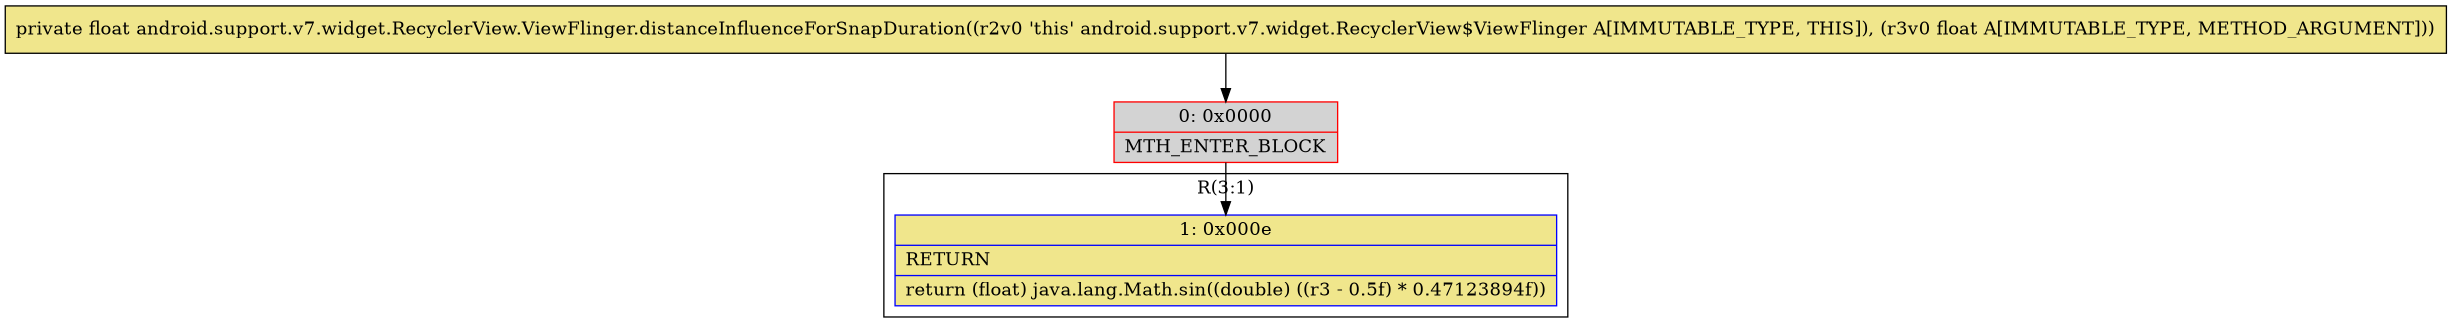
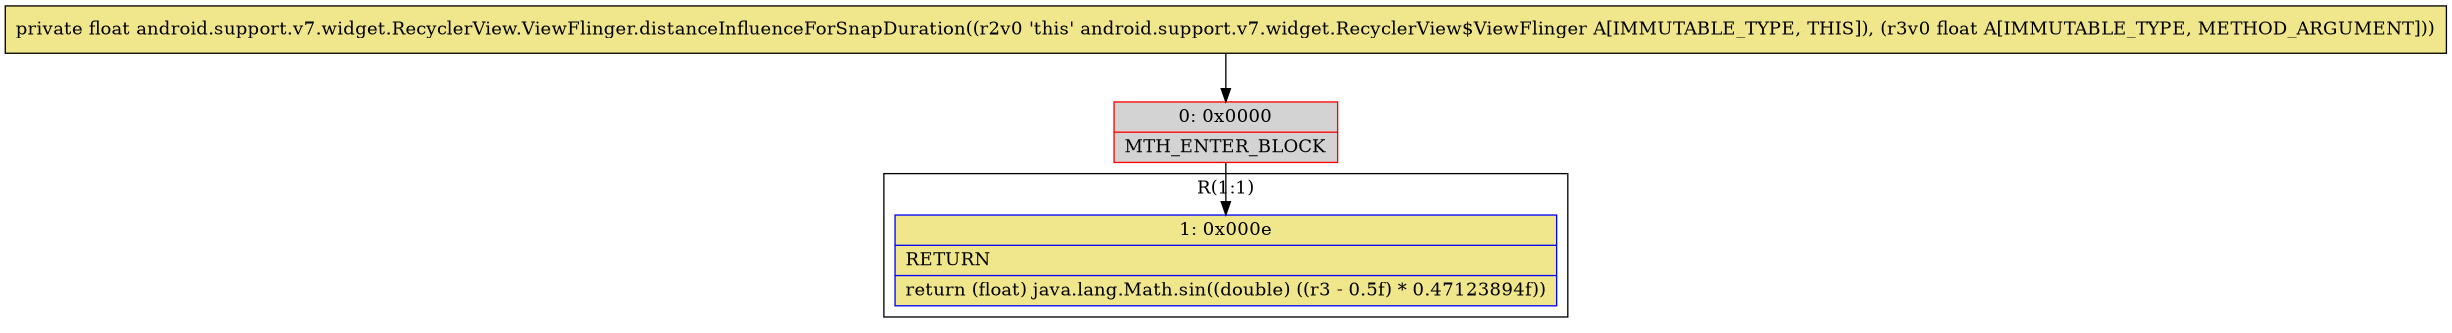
cluster "R(3:1)": label "R(3:1)" -> "R(1:1)"
